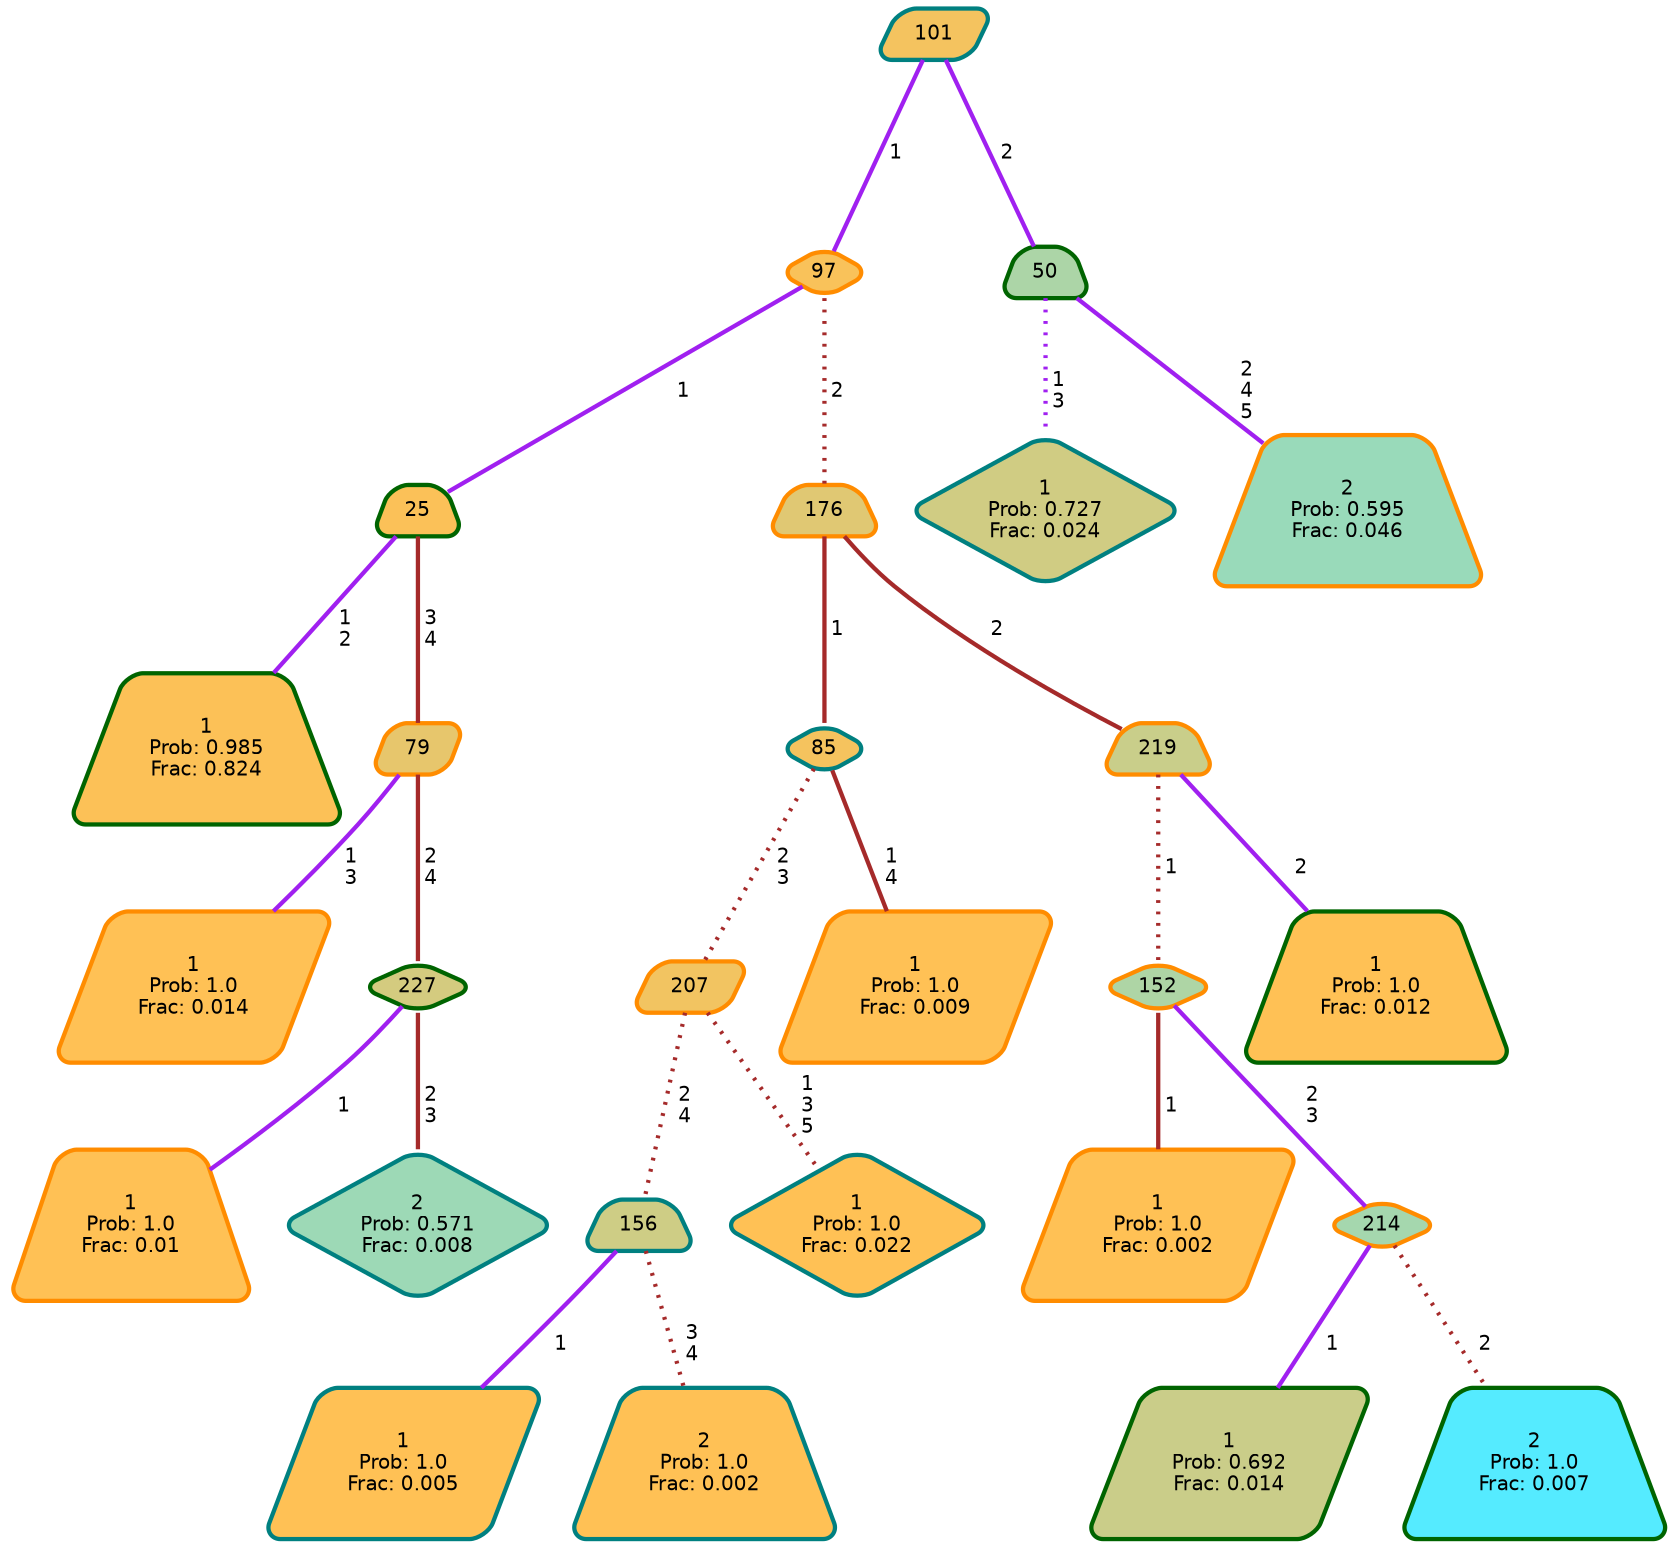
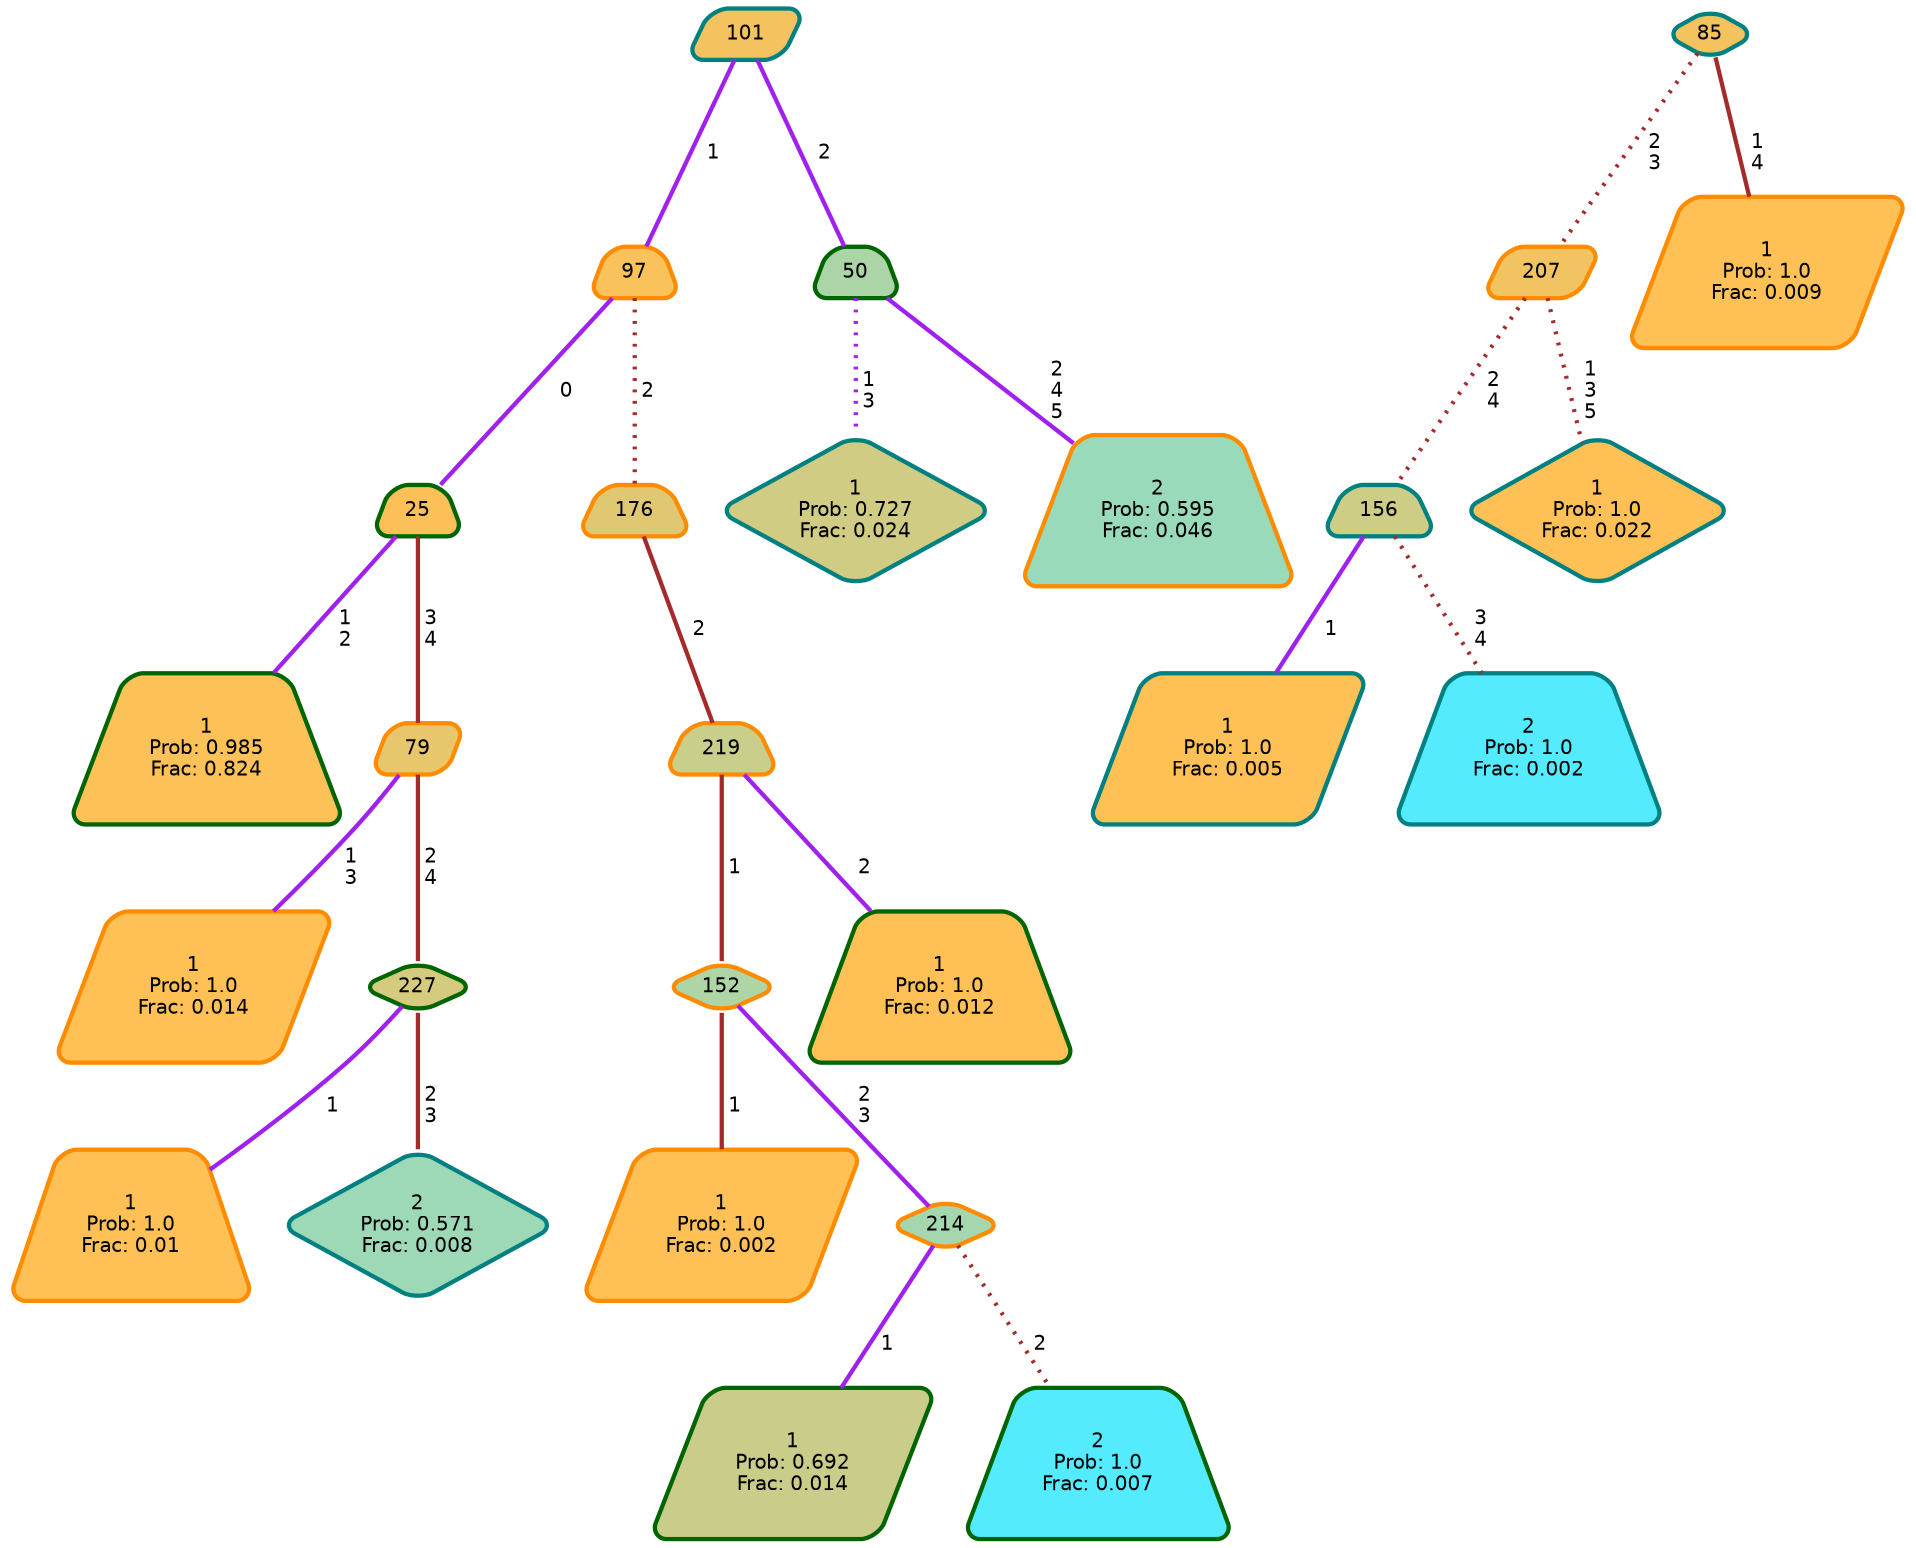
node "97": shape diamond -> trapezium
edge "97" -- "25": label " 1" -> " 0"
edge "176" -- "85": removed, label "1"
edge "219" -- "152": style dotted -> solid
node "2 Prob: 1.0 Frac: 0.002": fillcolor #ffc155 -> #55ebff
